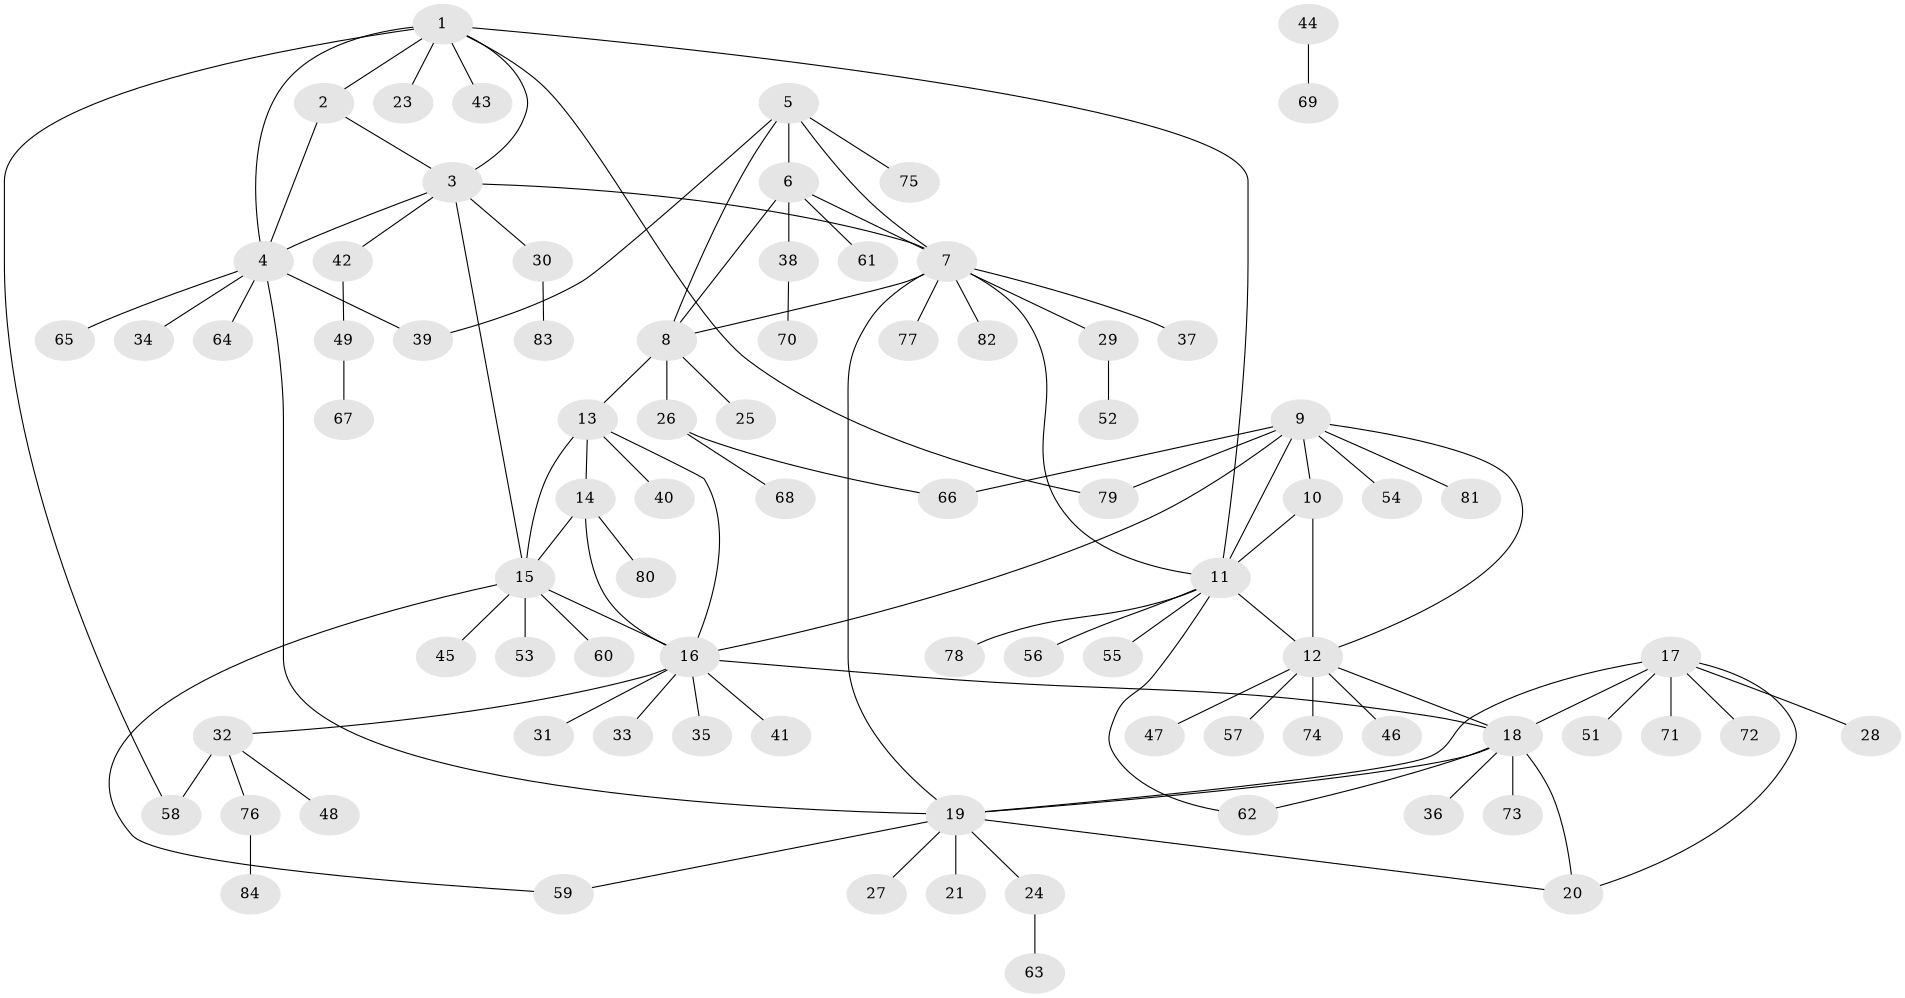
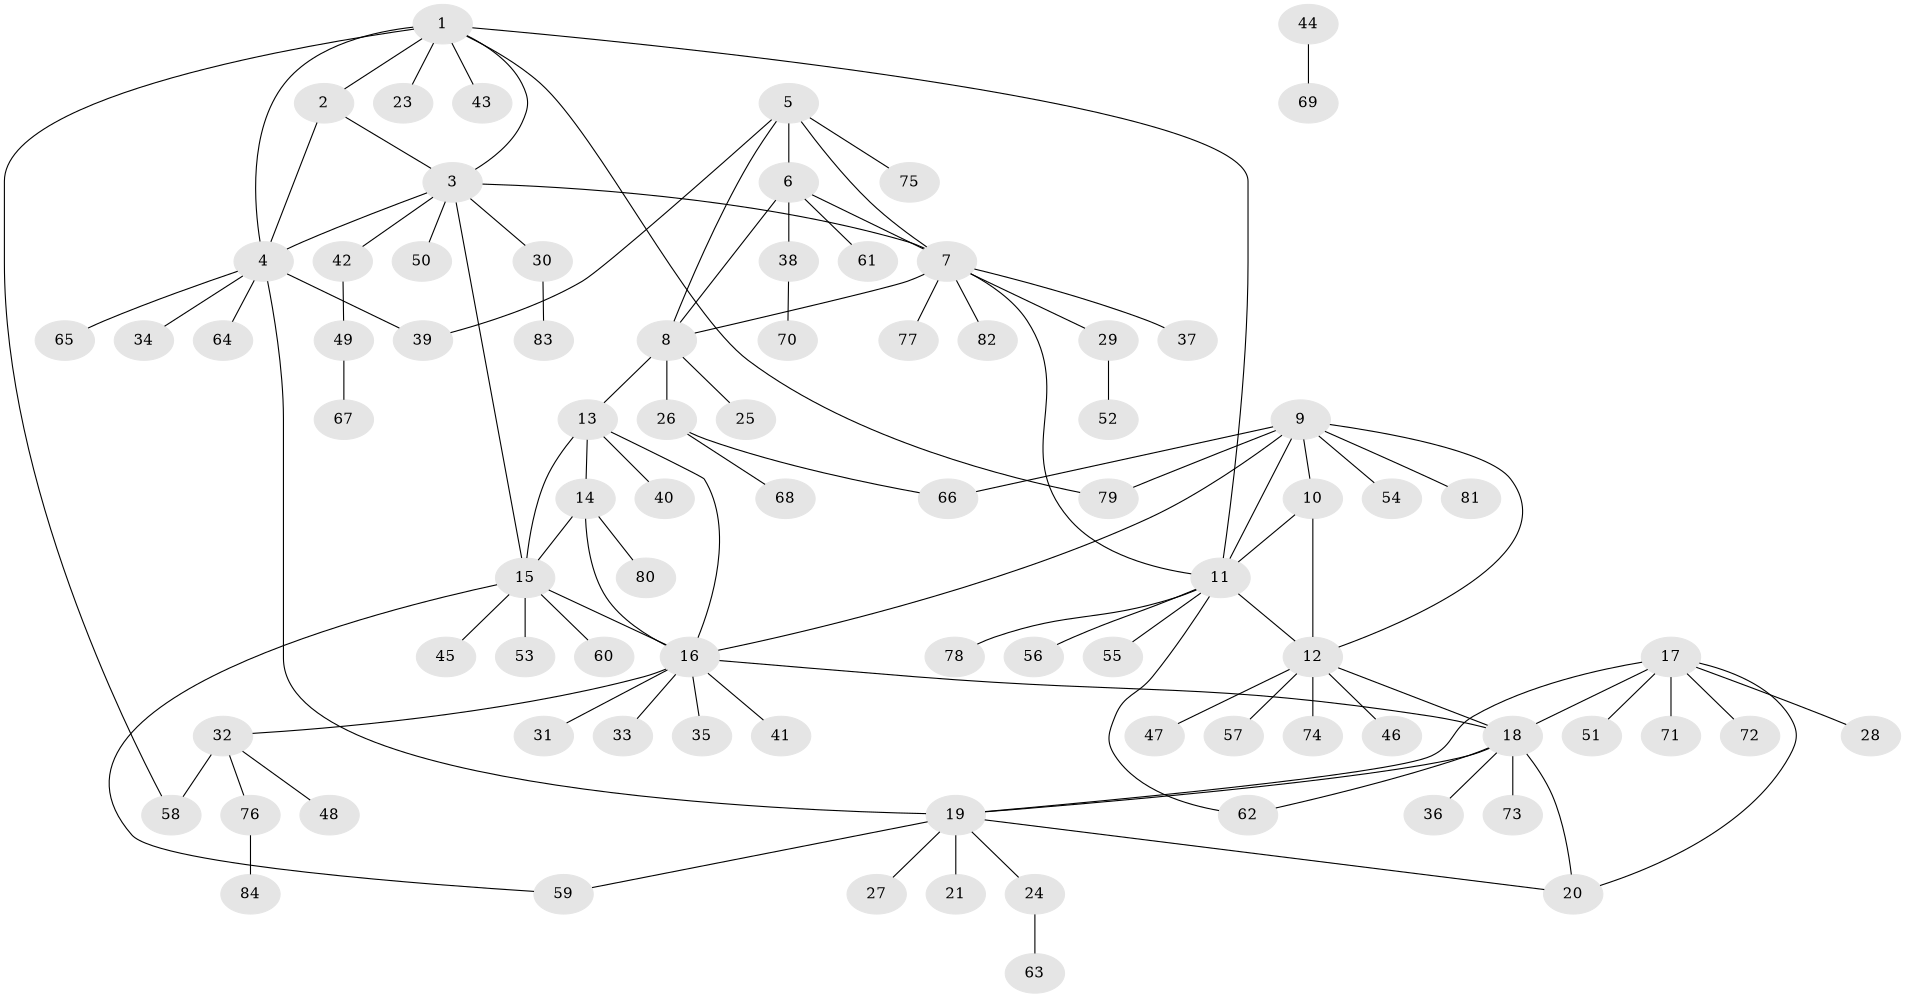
node "50": added
edge "7" -- "19": removed
